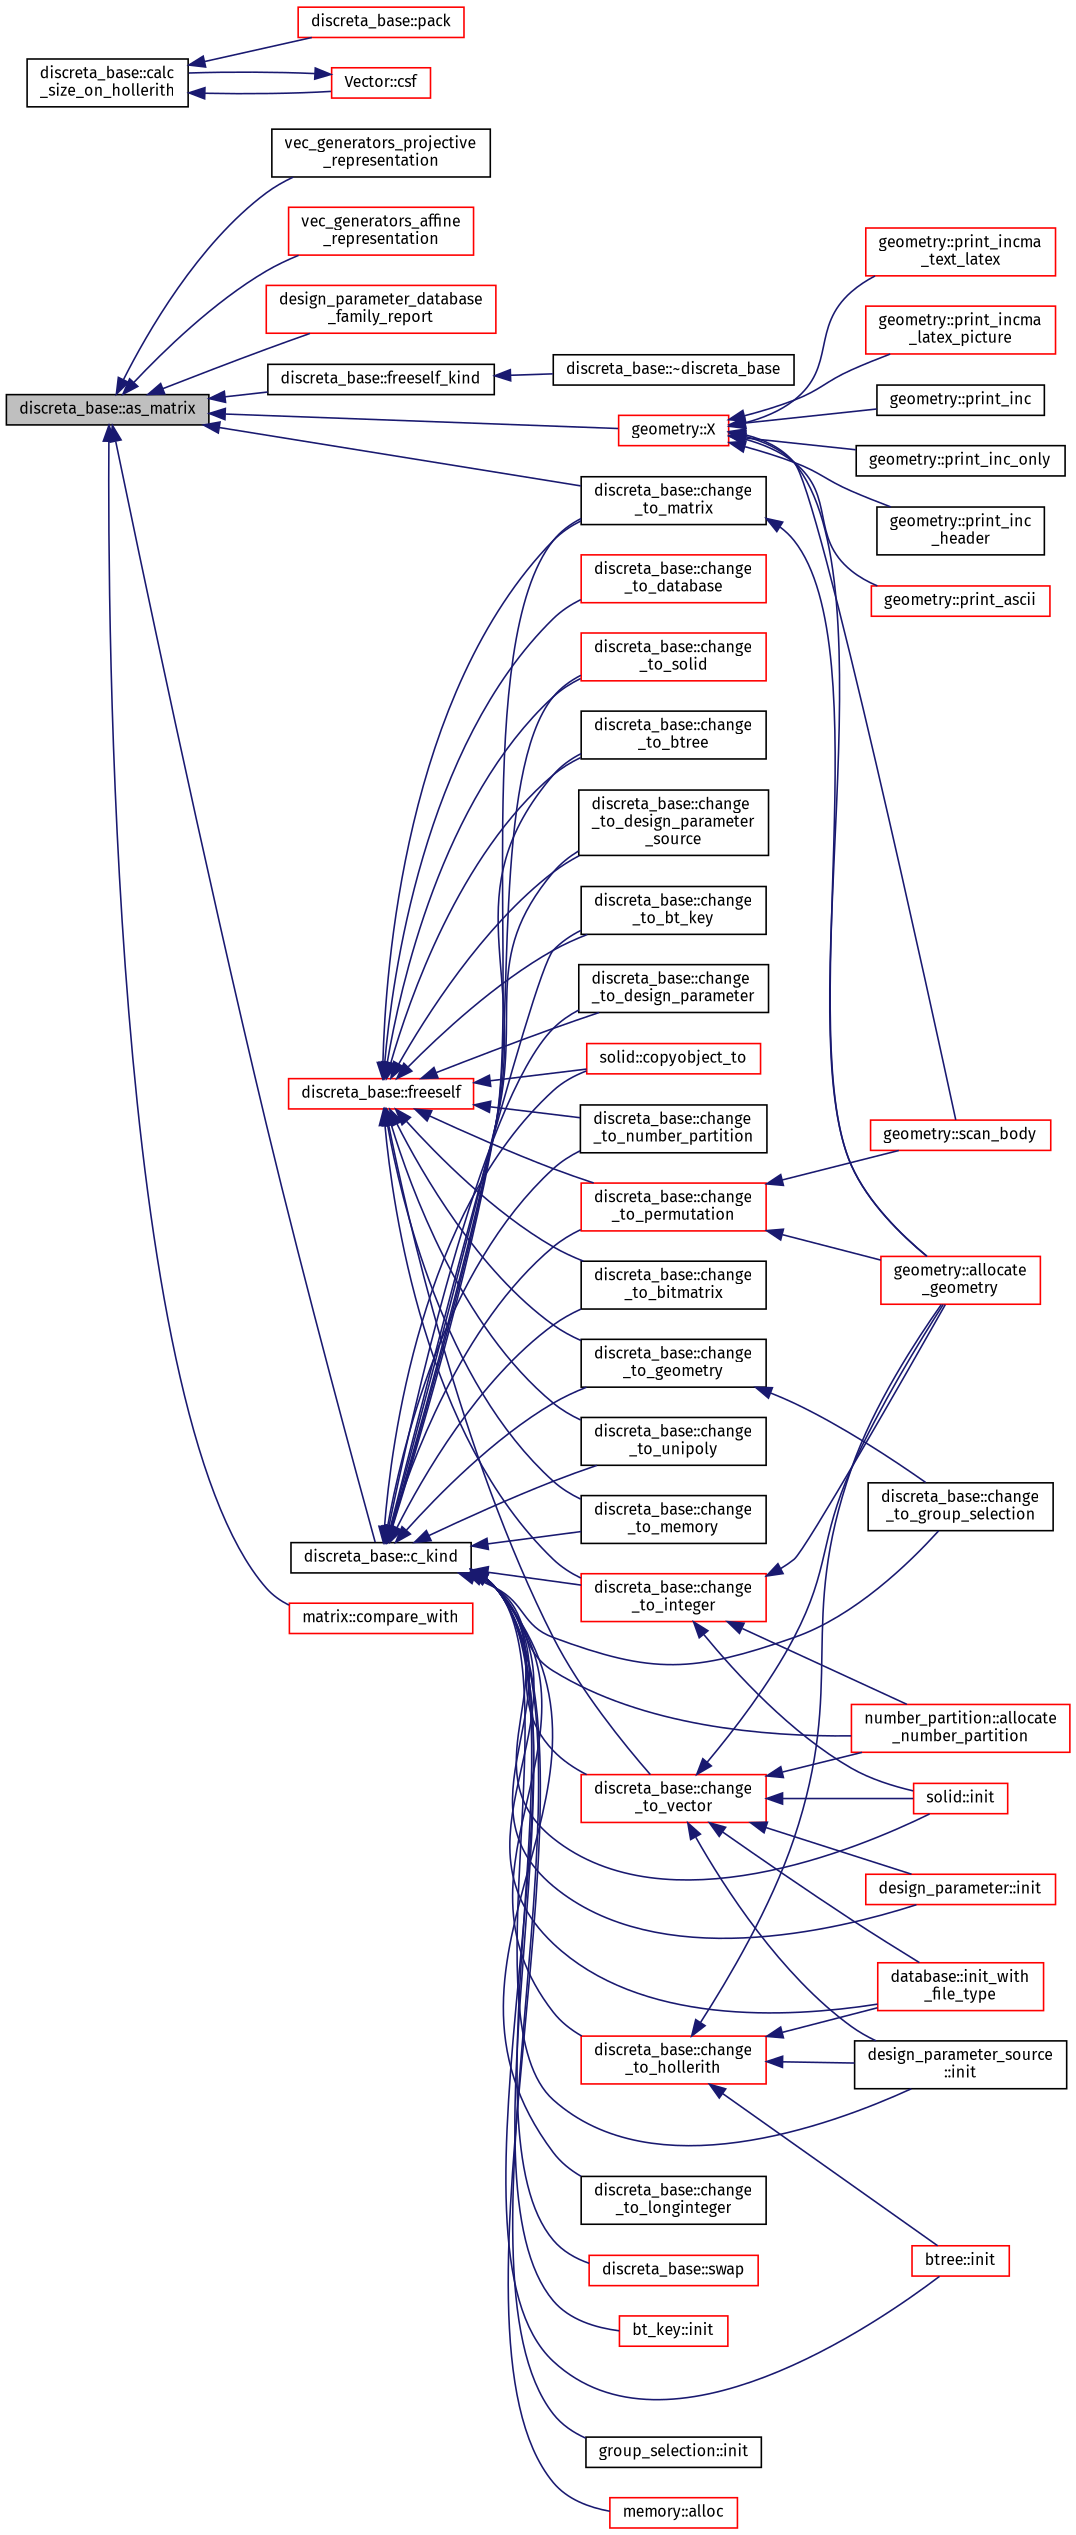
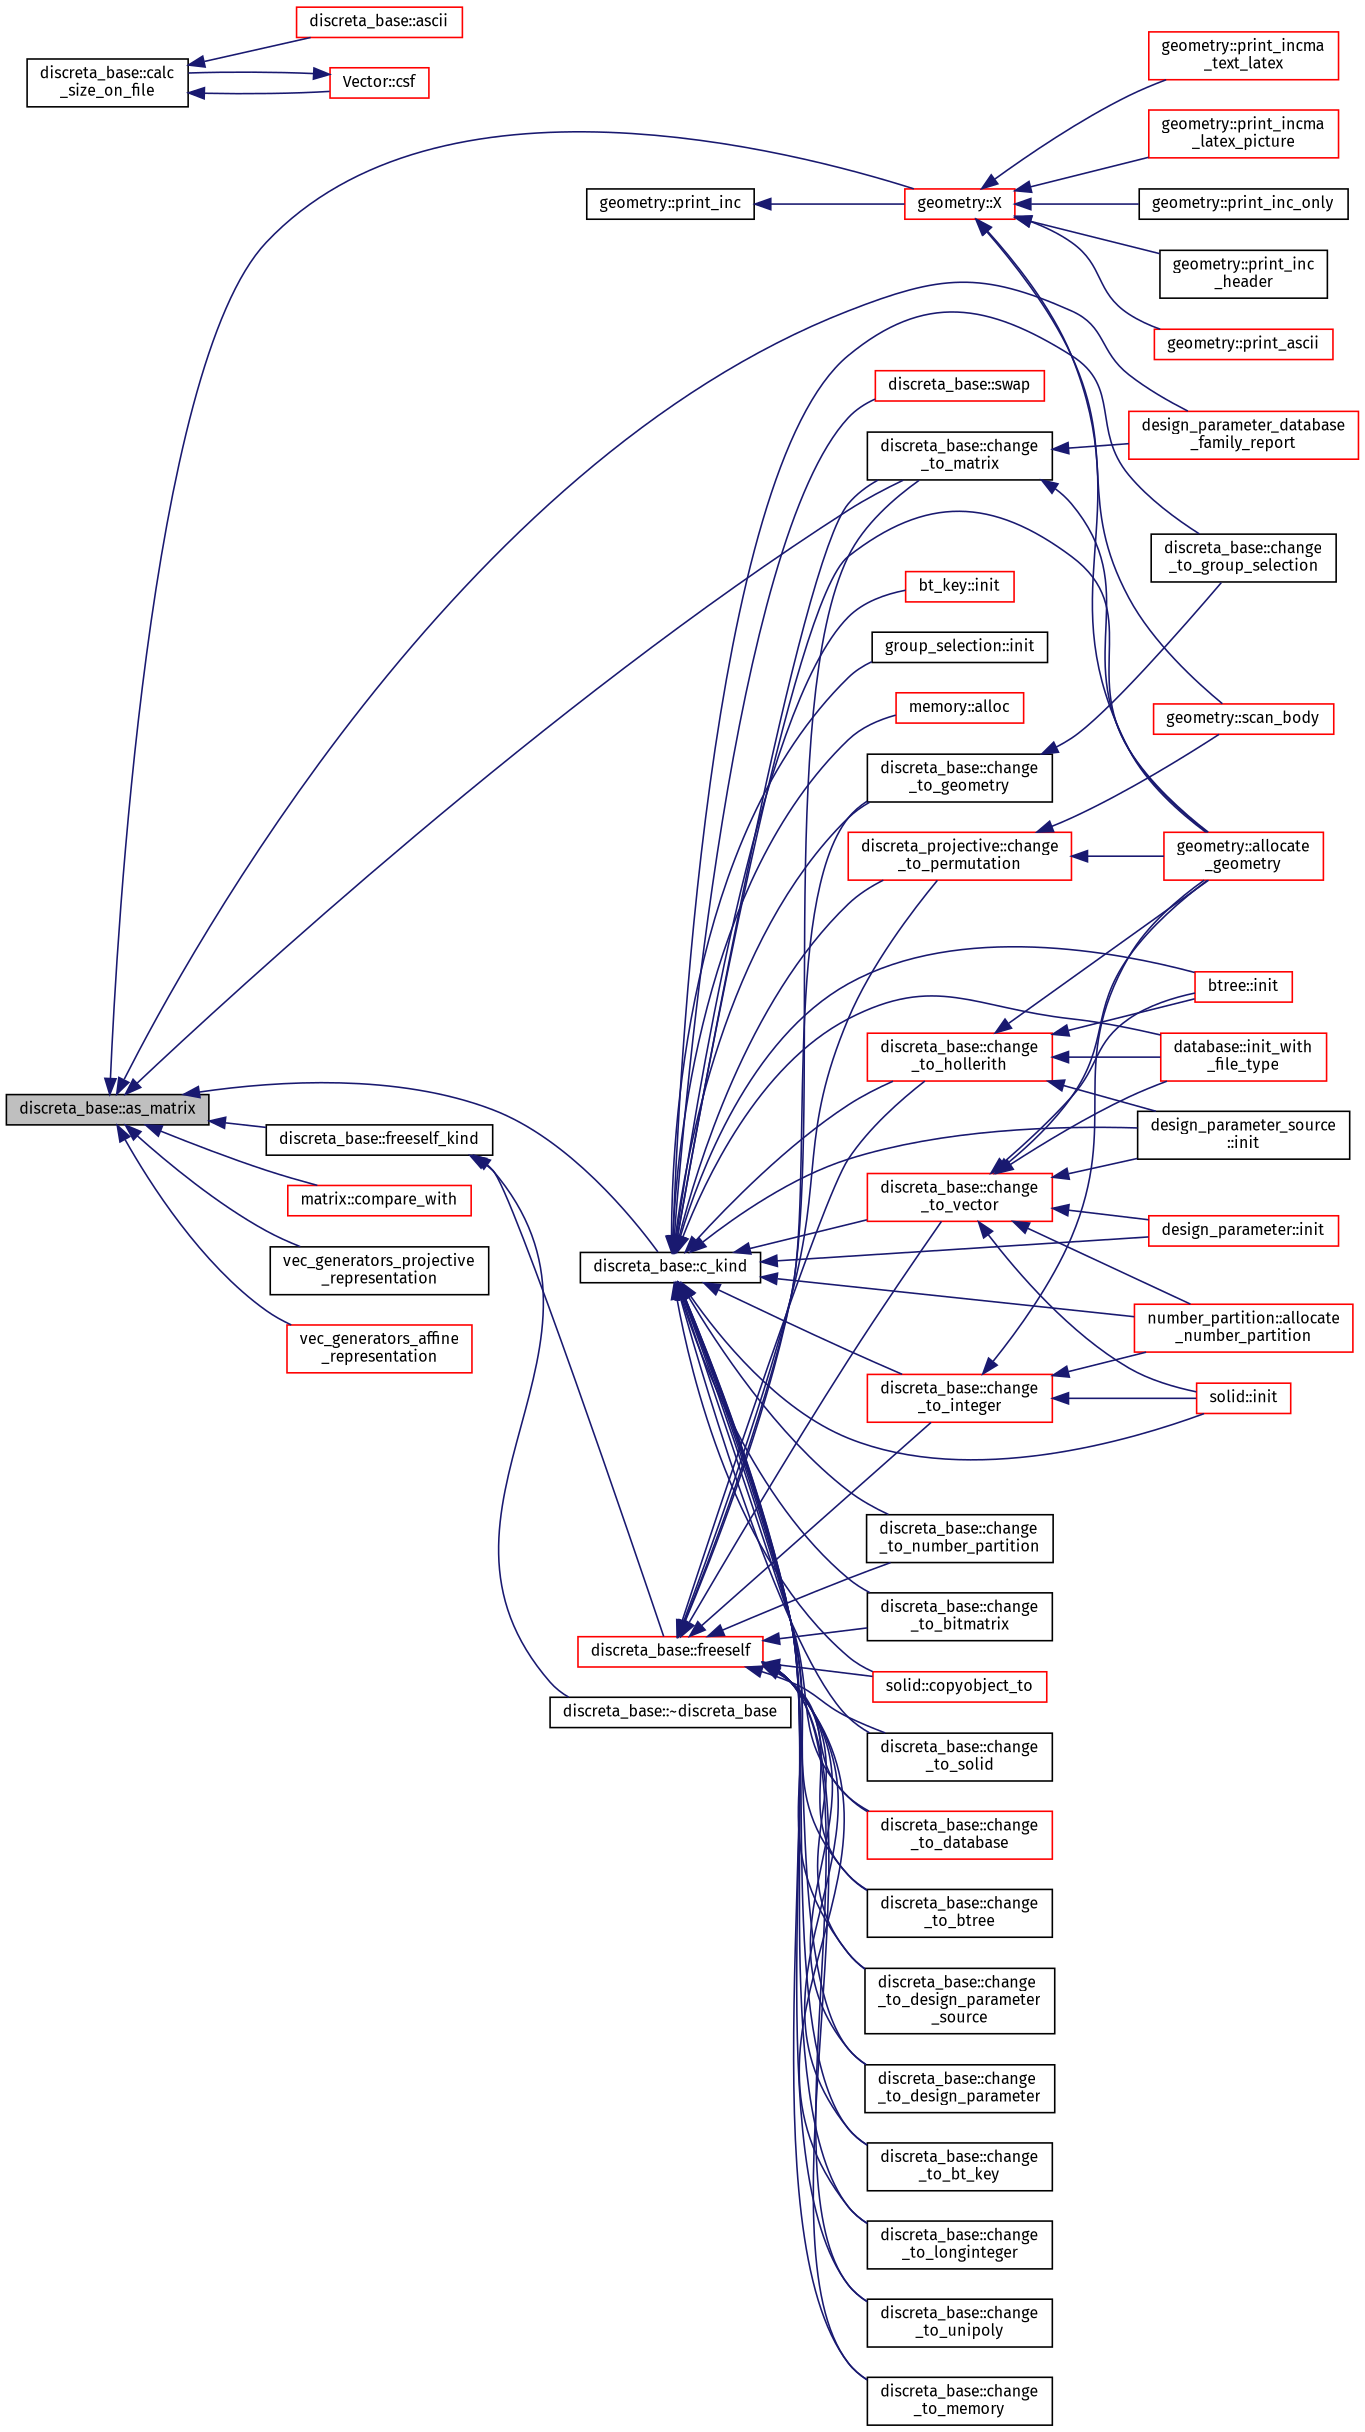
node "discreta_base::pack": label "discreta_base::pack" -> "discreta_base::ascii"
node "discreta_base::calc _size_on_hollerith": label "discreta_base::calc _size_on_hollerith" -> "discreta_base::calc _size_on_file"
edge "geometry::print_inc" -> "geometry::X": reversed
edge "design_parameter_database _family_report" -> "discreta_base::change _to_matrix": added
edge "geometry::allocate _geometry" -> "discreta_base::c_kind": added
node "discreta_base::change _to_solid": color red -> black
edge "btree::init" -> "discreta_base::change _to_vector": added
node "discreta_base::change _to_permutation": label "discreta_base::change _to_permutation" -> "discreta_projective::change _to_permutation"
edge "discreta_base::change _to_hollerith" -> "discreta_base::freeself": added
edge "discreta_base::freeself" -> "discreta_base::freeself_kind": added
edge "discreta_base::change _to_database" -> "discreta_base::c_kind": added
edge "discreta_base::change _to_longinteger" -> "discreta_base::freeself": added
